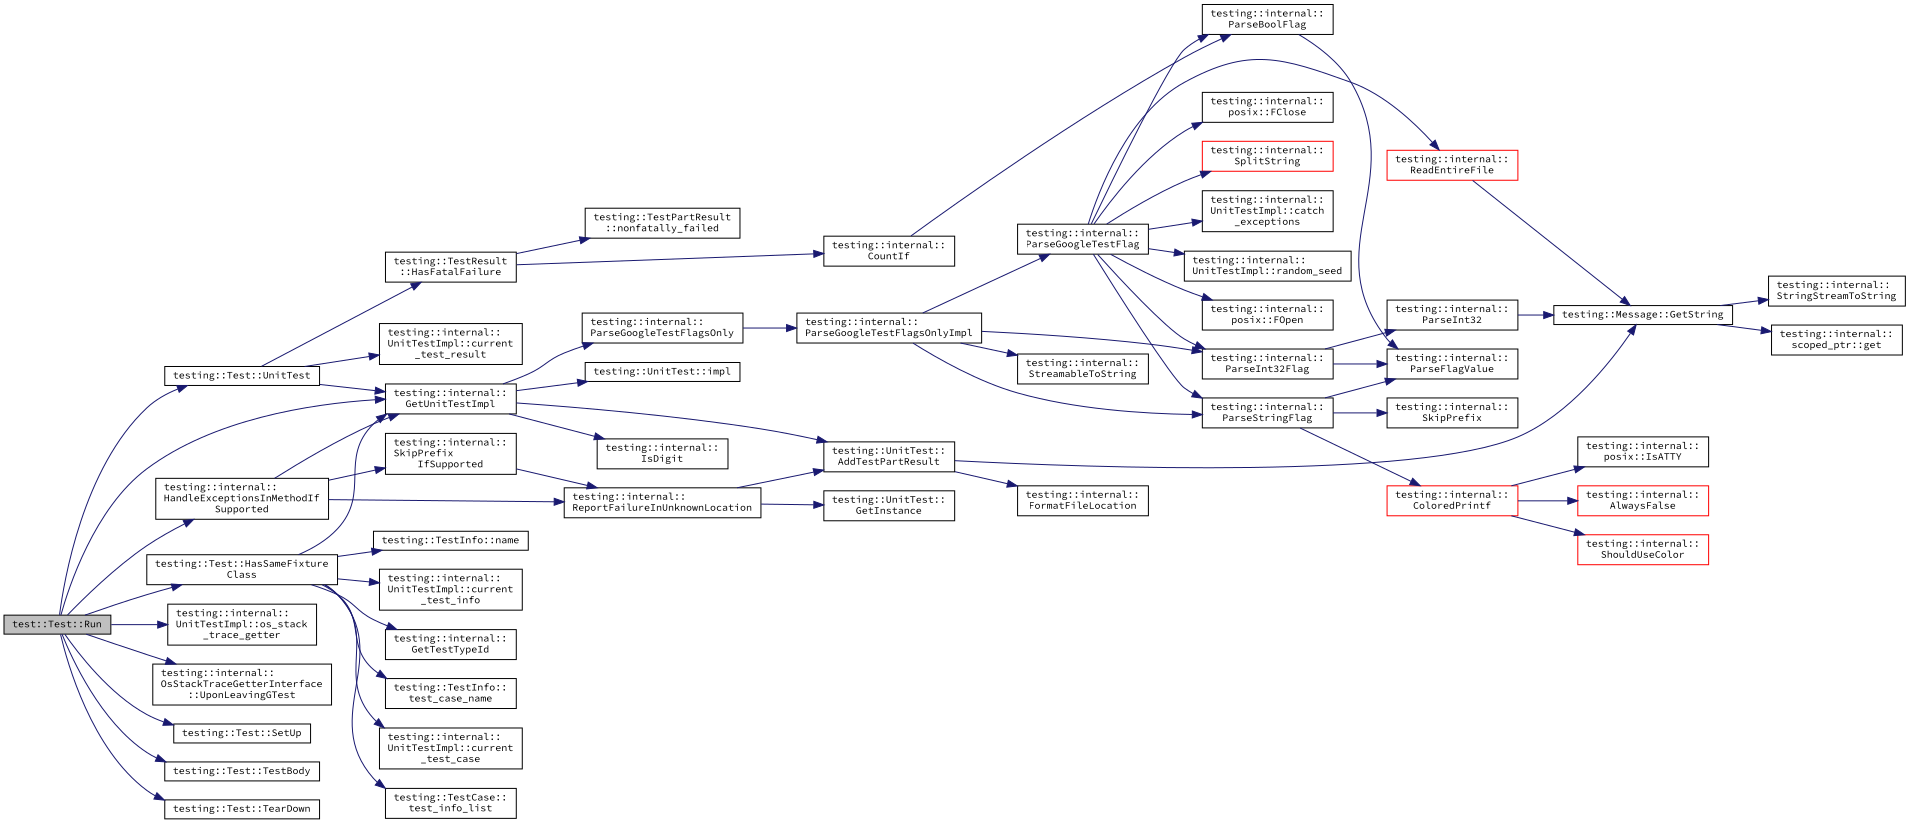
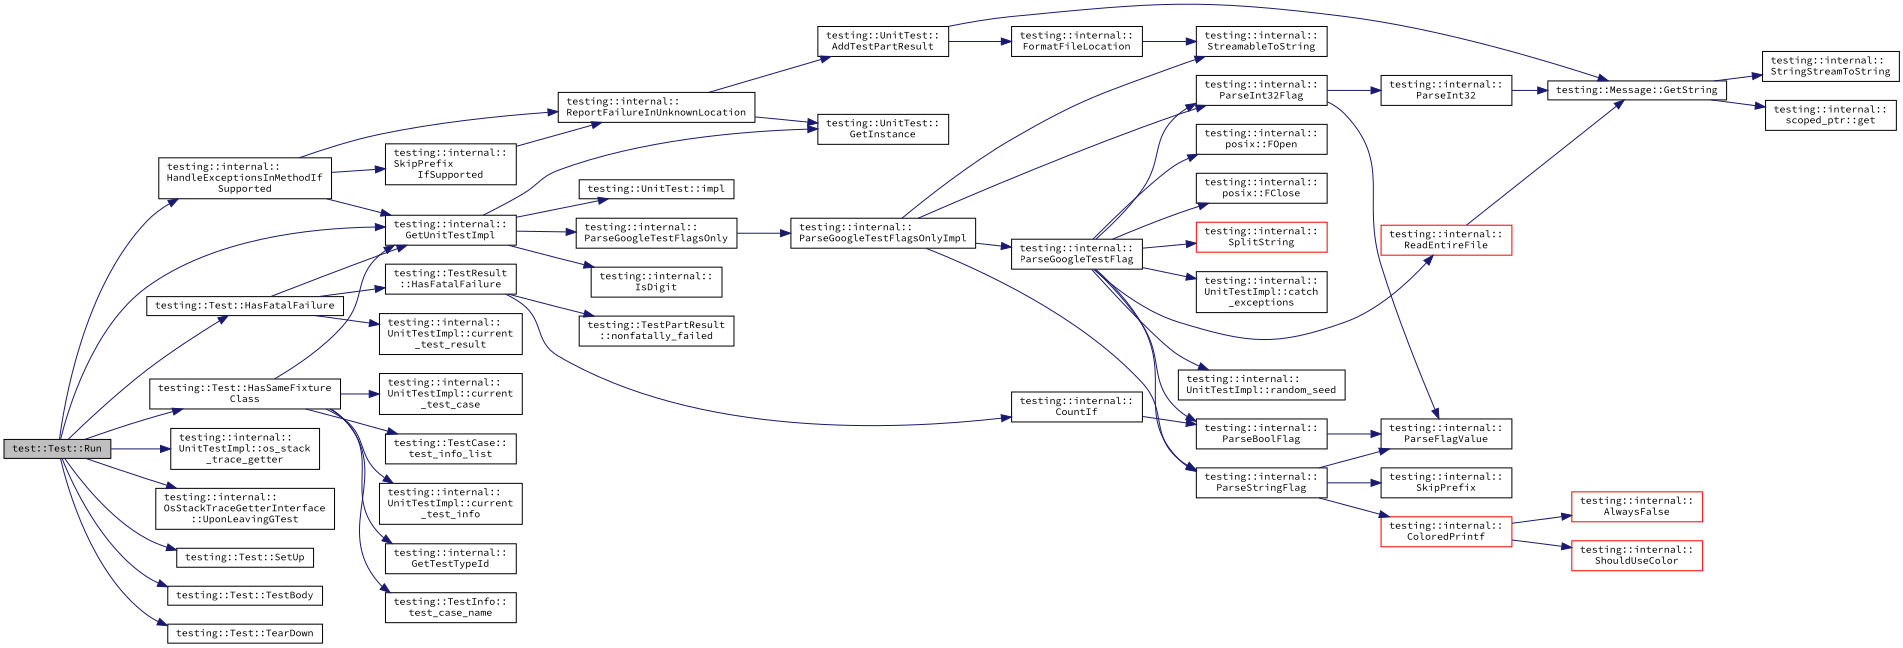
edge "testing::internal:: FormatFileLocation" -> "testing::internal:: StreamableToString": added
node "testing::Test::UnitTest": label "testing::Test::UnitTest" -> "testing::Test::HasFatalFailure"
edge "testing::internal:: GetUnitTestImpl" -> "testing::UnitTest:: AddTestPartResult": now "testing::internal:: GetUnitTestImpl" -> "testing::UnitTest:: GetInstance"
node "testing::internal:: posix::IsATTY": removed
node "testing::TestInfo::name": removed
